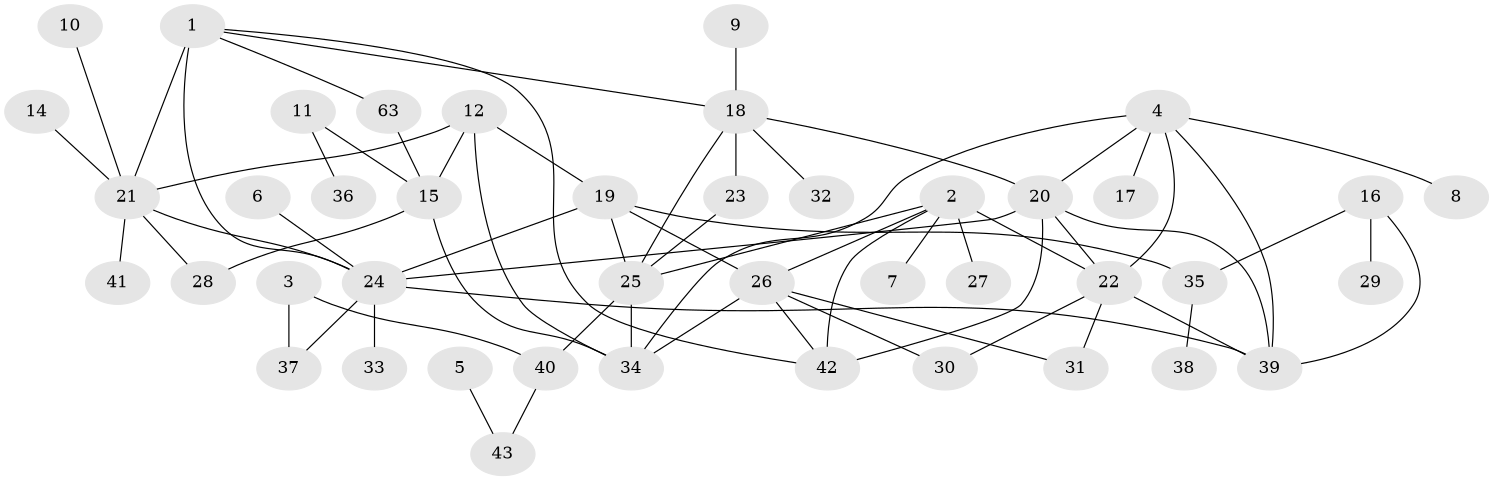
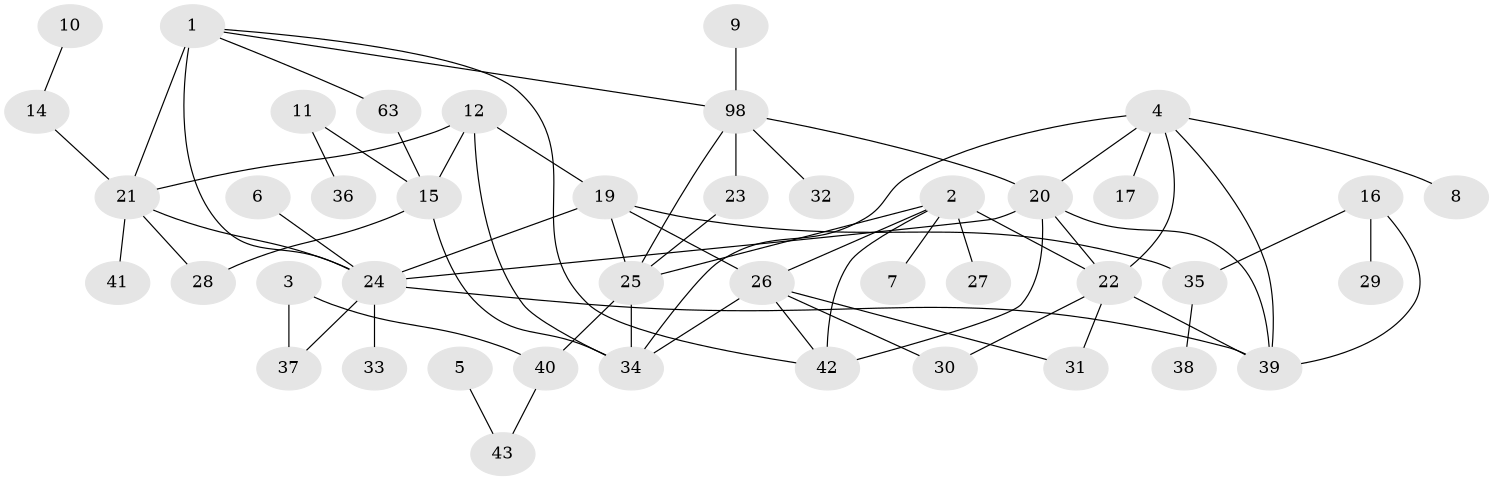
edge "10" -- "21": now "10" -- "14"
node "18": label "18" -> "98"
